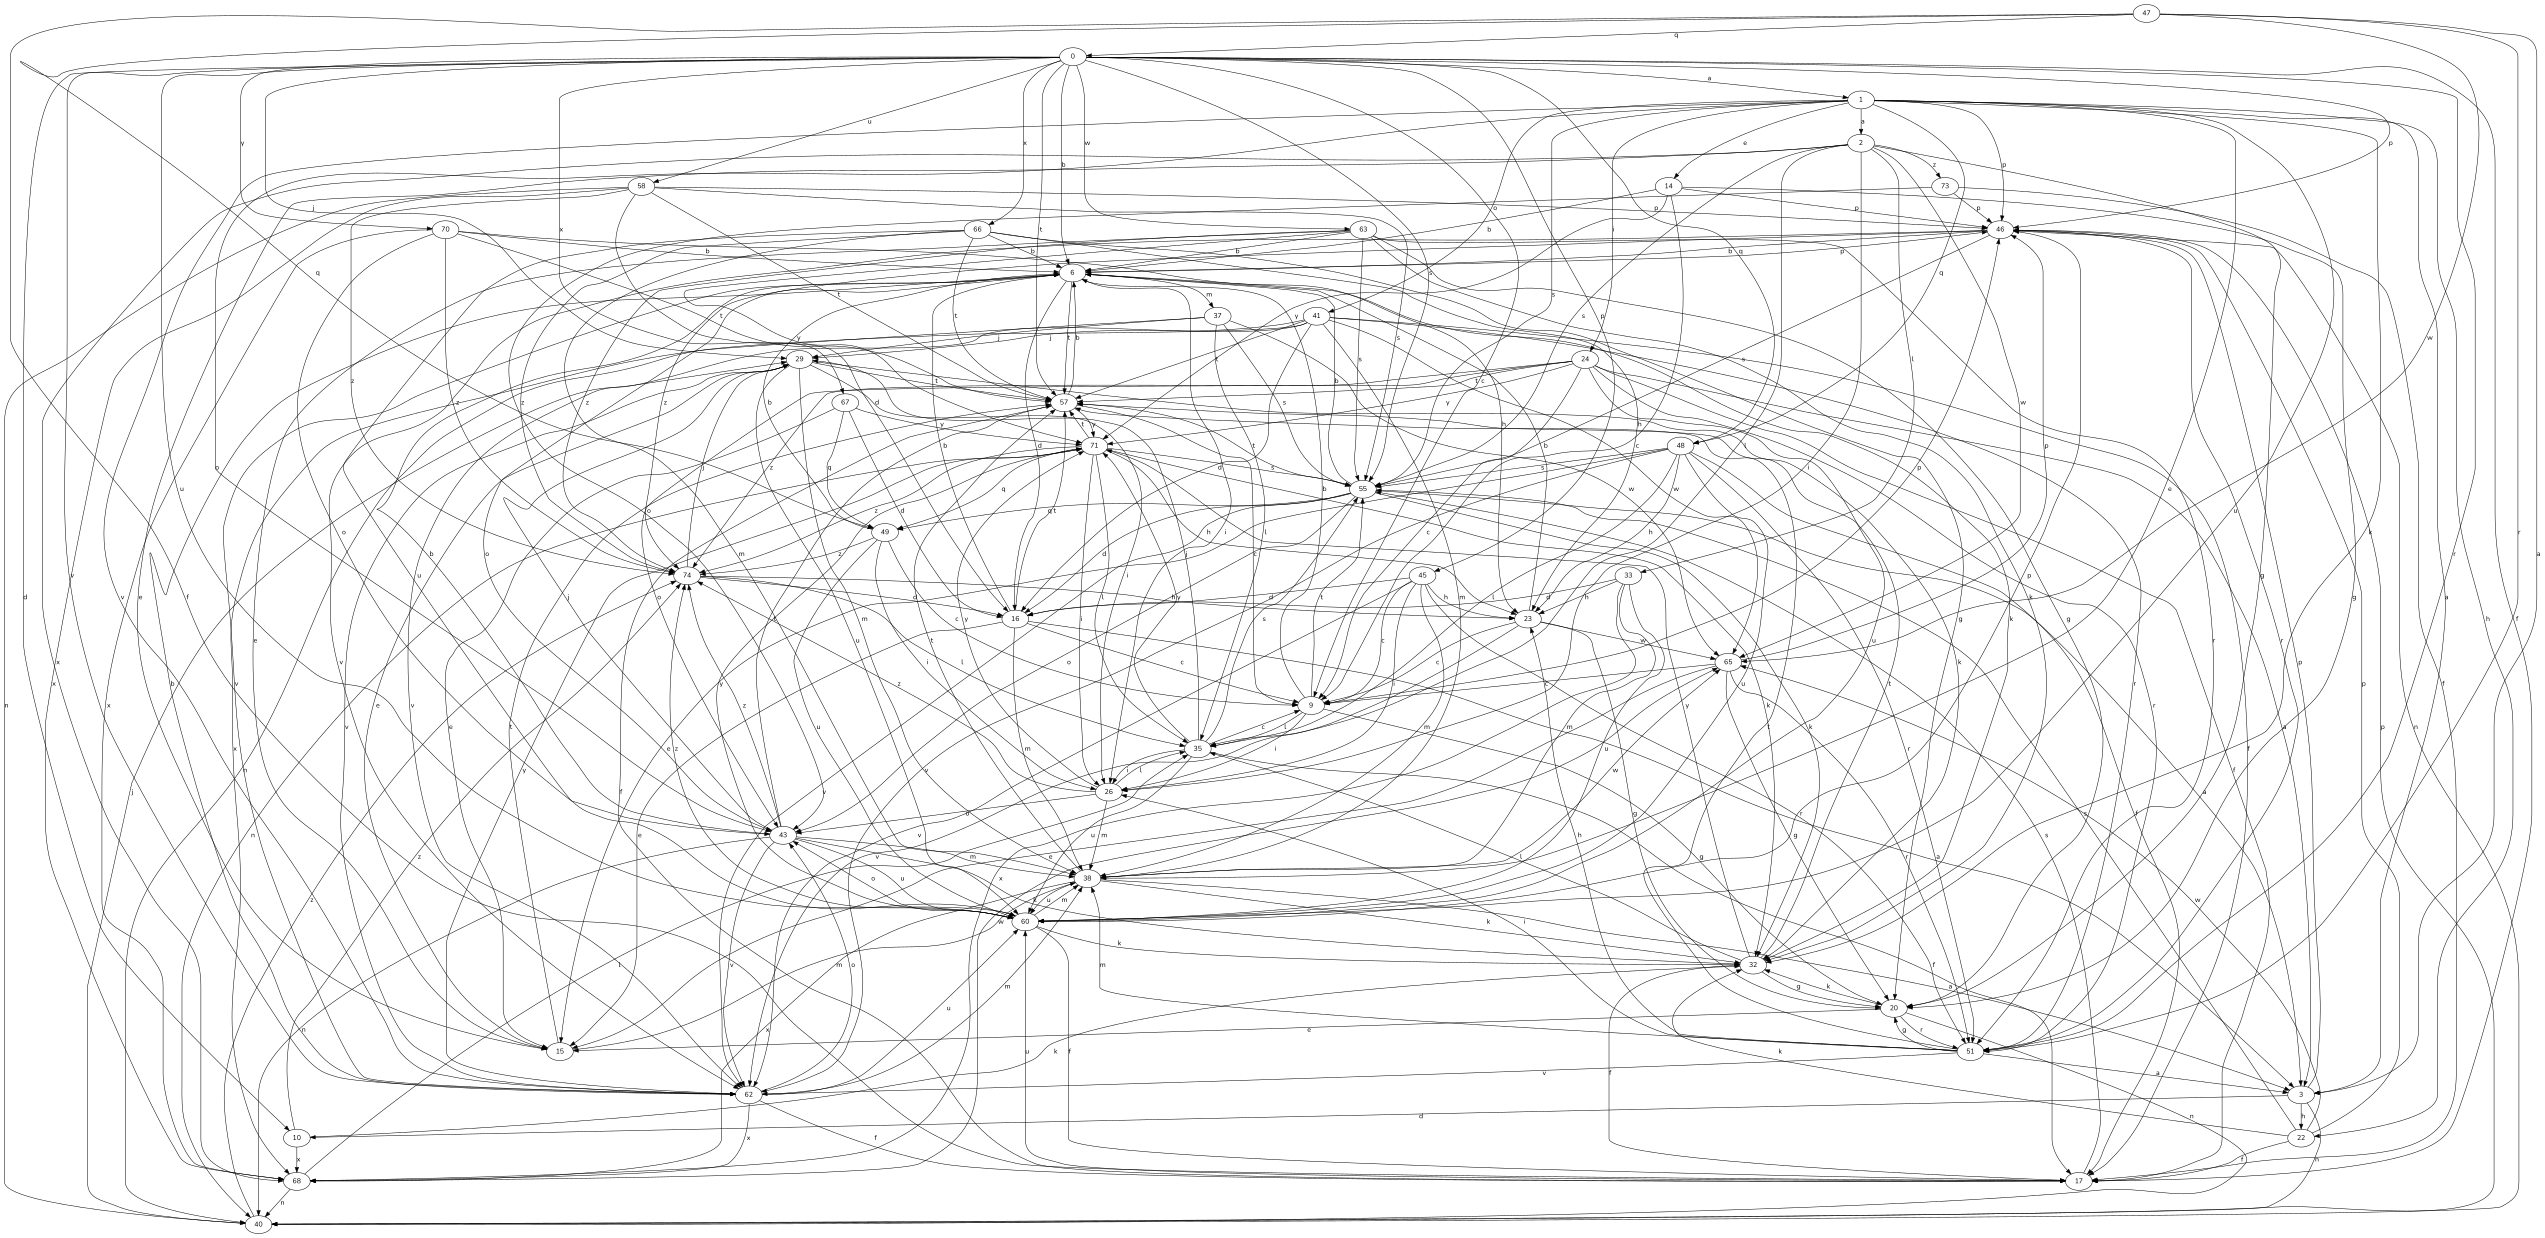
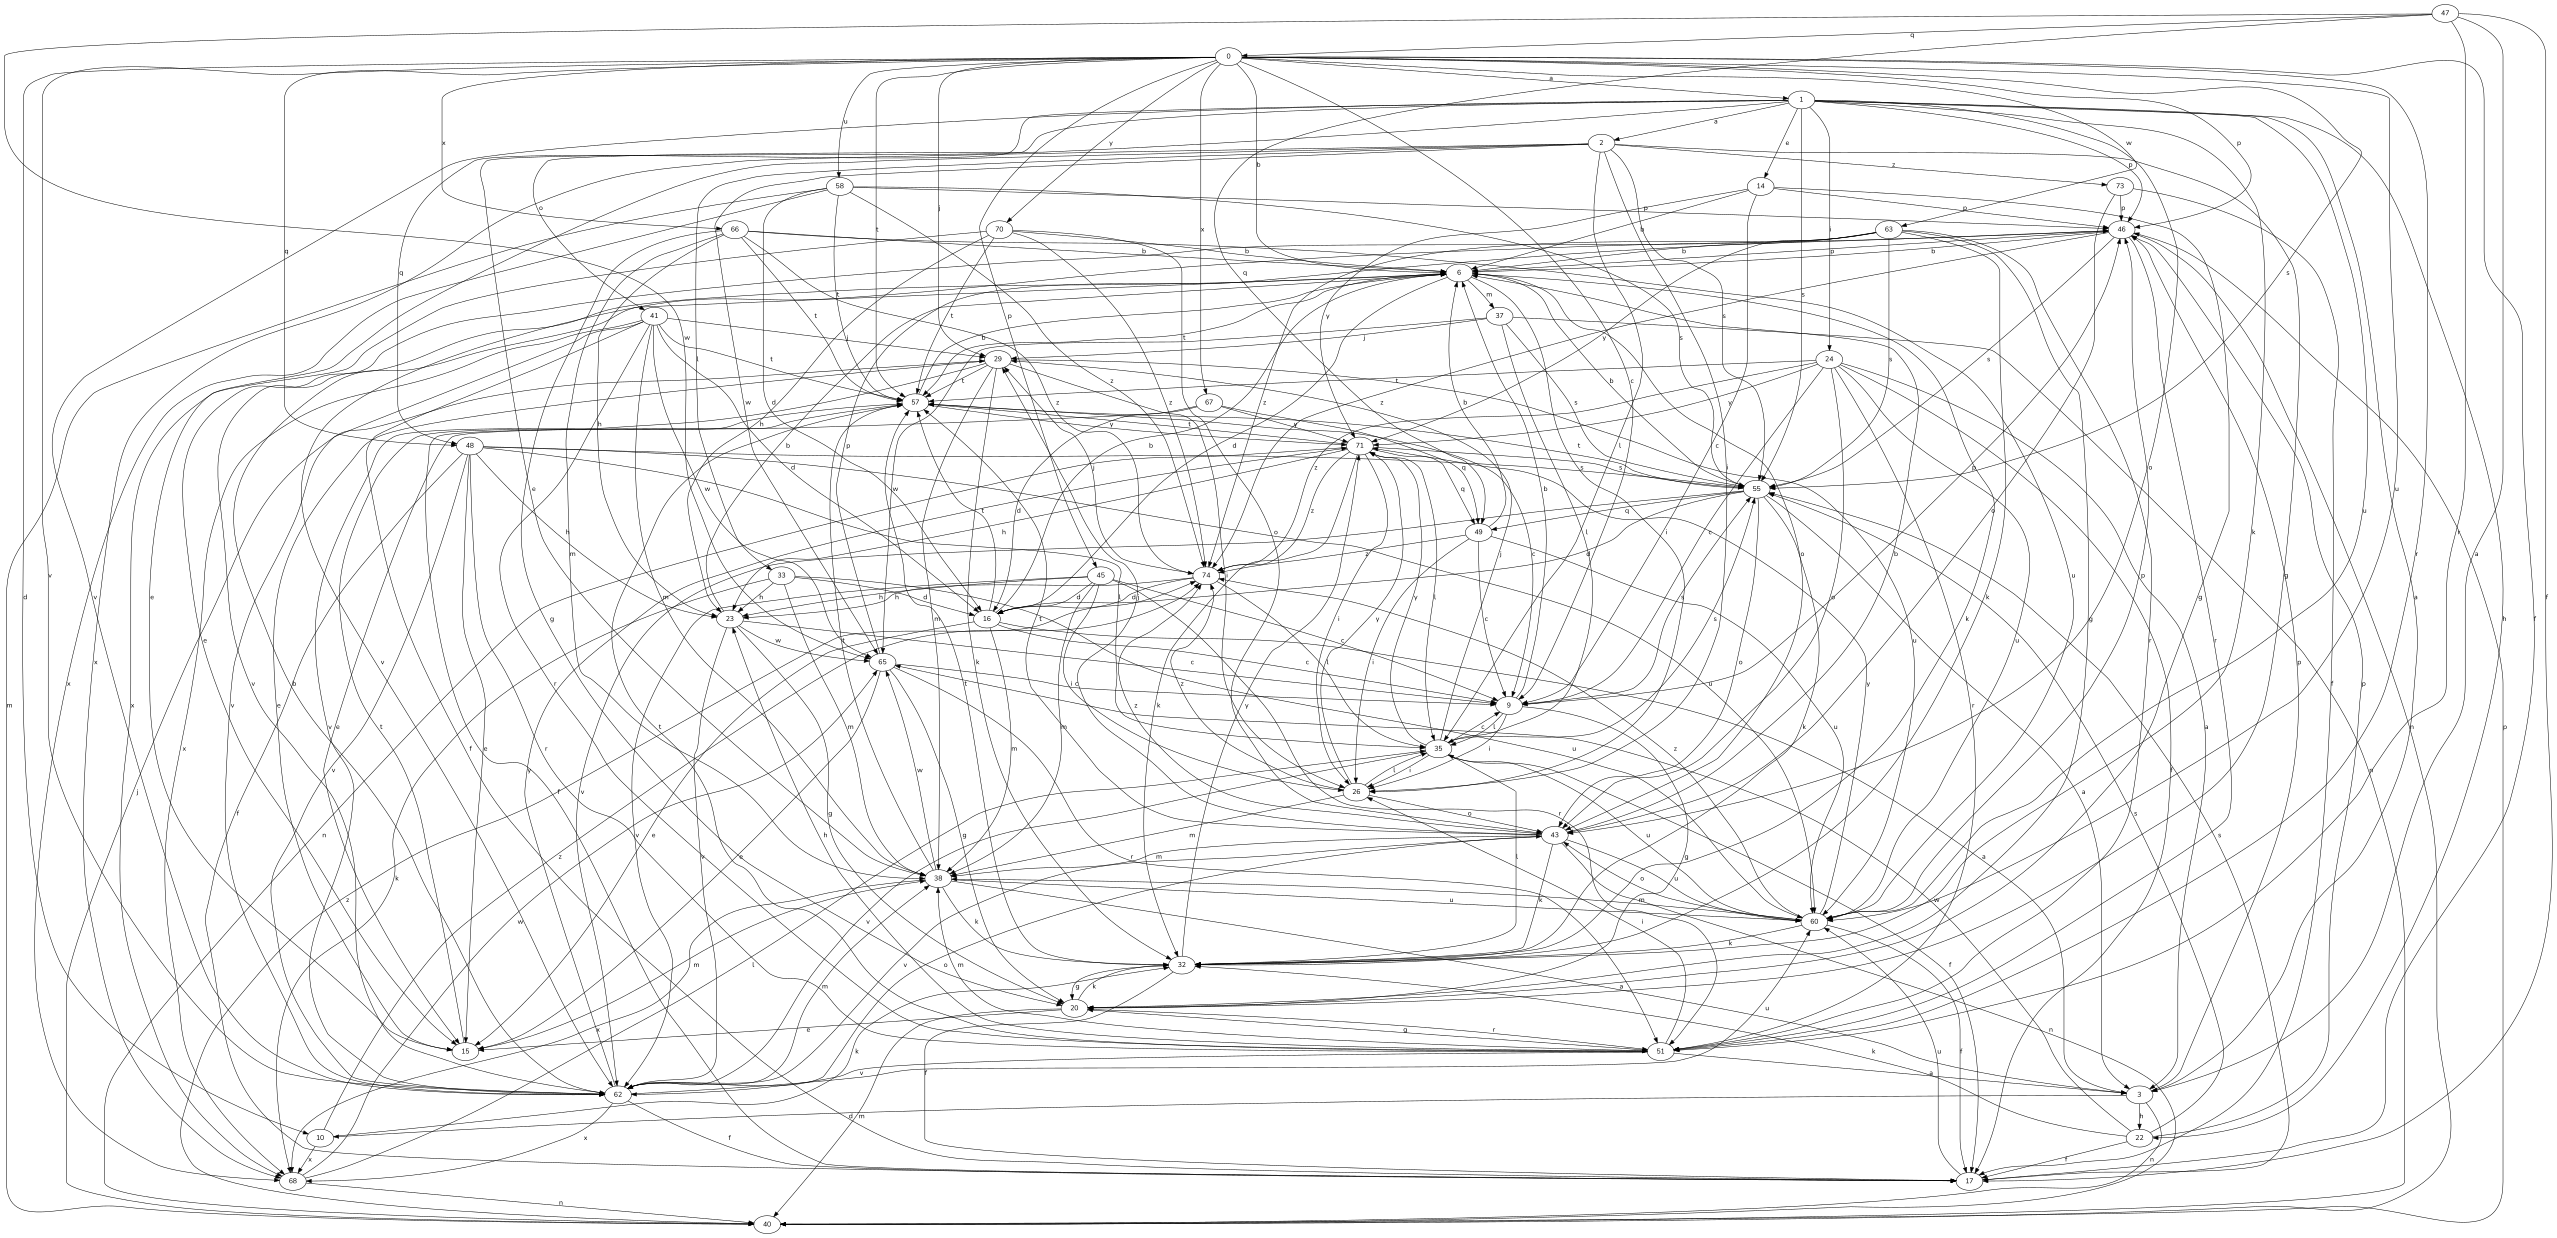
edge "9" -> "55": label "t" -> "s"
edge "58" -> "40": label "n" -> "m"
edge "35" -> "62": added, label "v"
edge "33" -> "68": label "x" -> "k"
edge "20" -> "40": label "n" -> "m"
